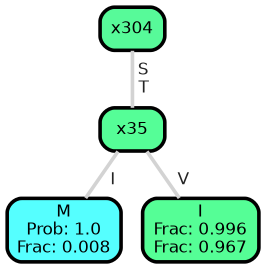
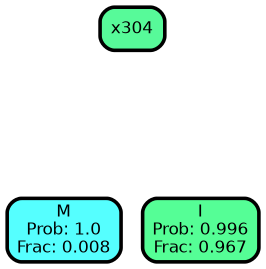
node "x35": removed
node "I Frac: 0.996 Frac: 0.967": label "I Frac: 0.996 Frac: 0.967" -> "I Prob: 0.996 Frac: 0.967"
